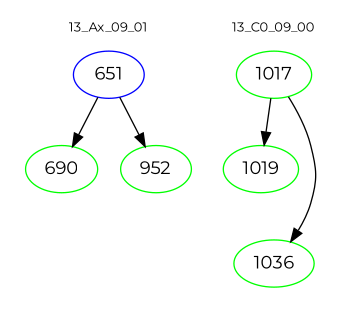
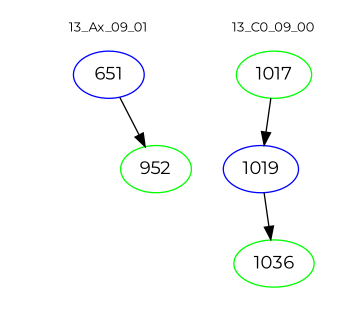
edge "1017" -> "1036": now "1019" -> "1036"
node "690": removed
node "1019": color green -> blue
